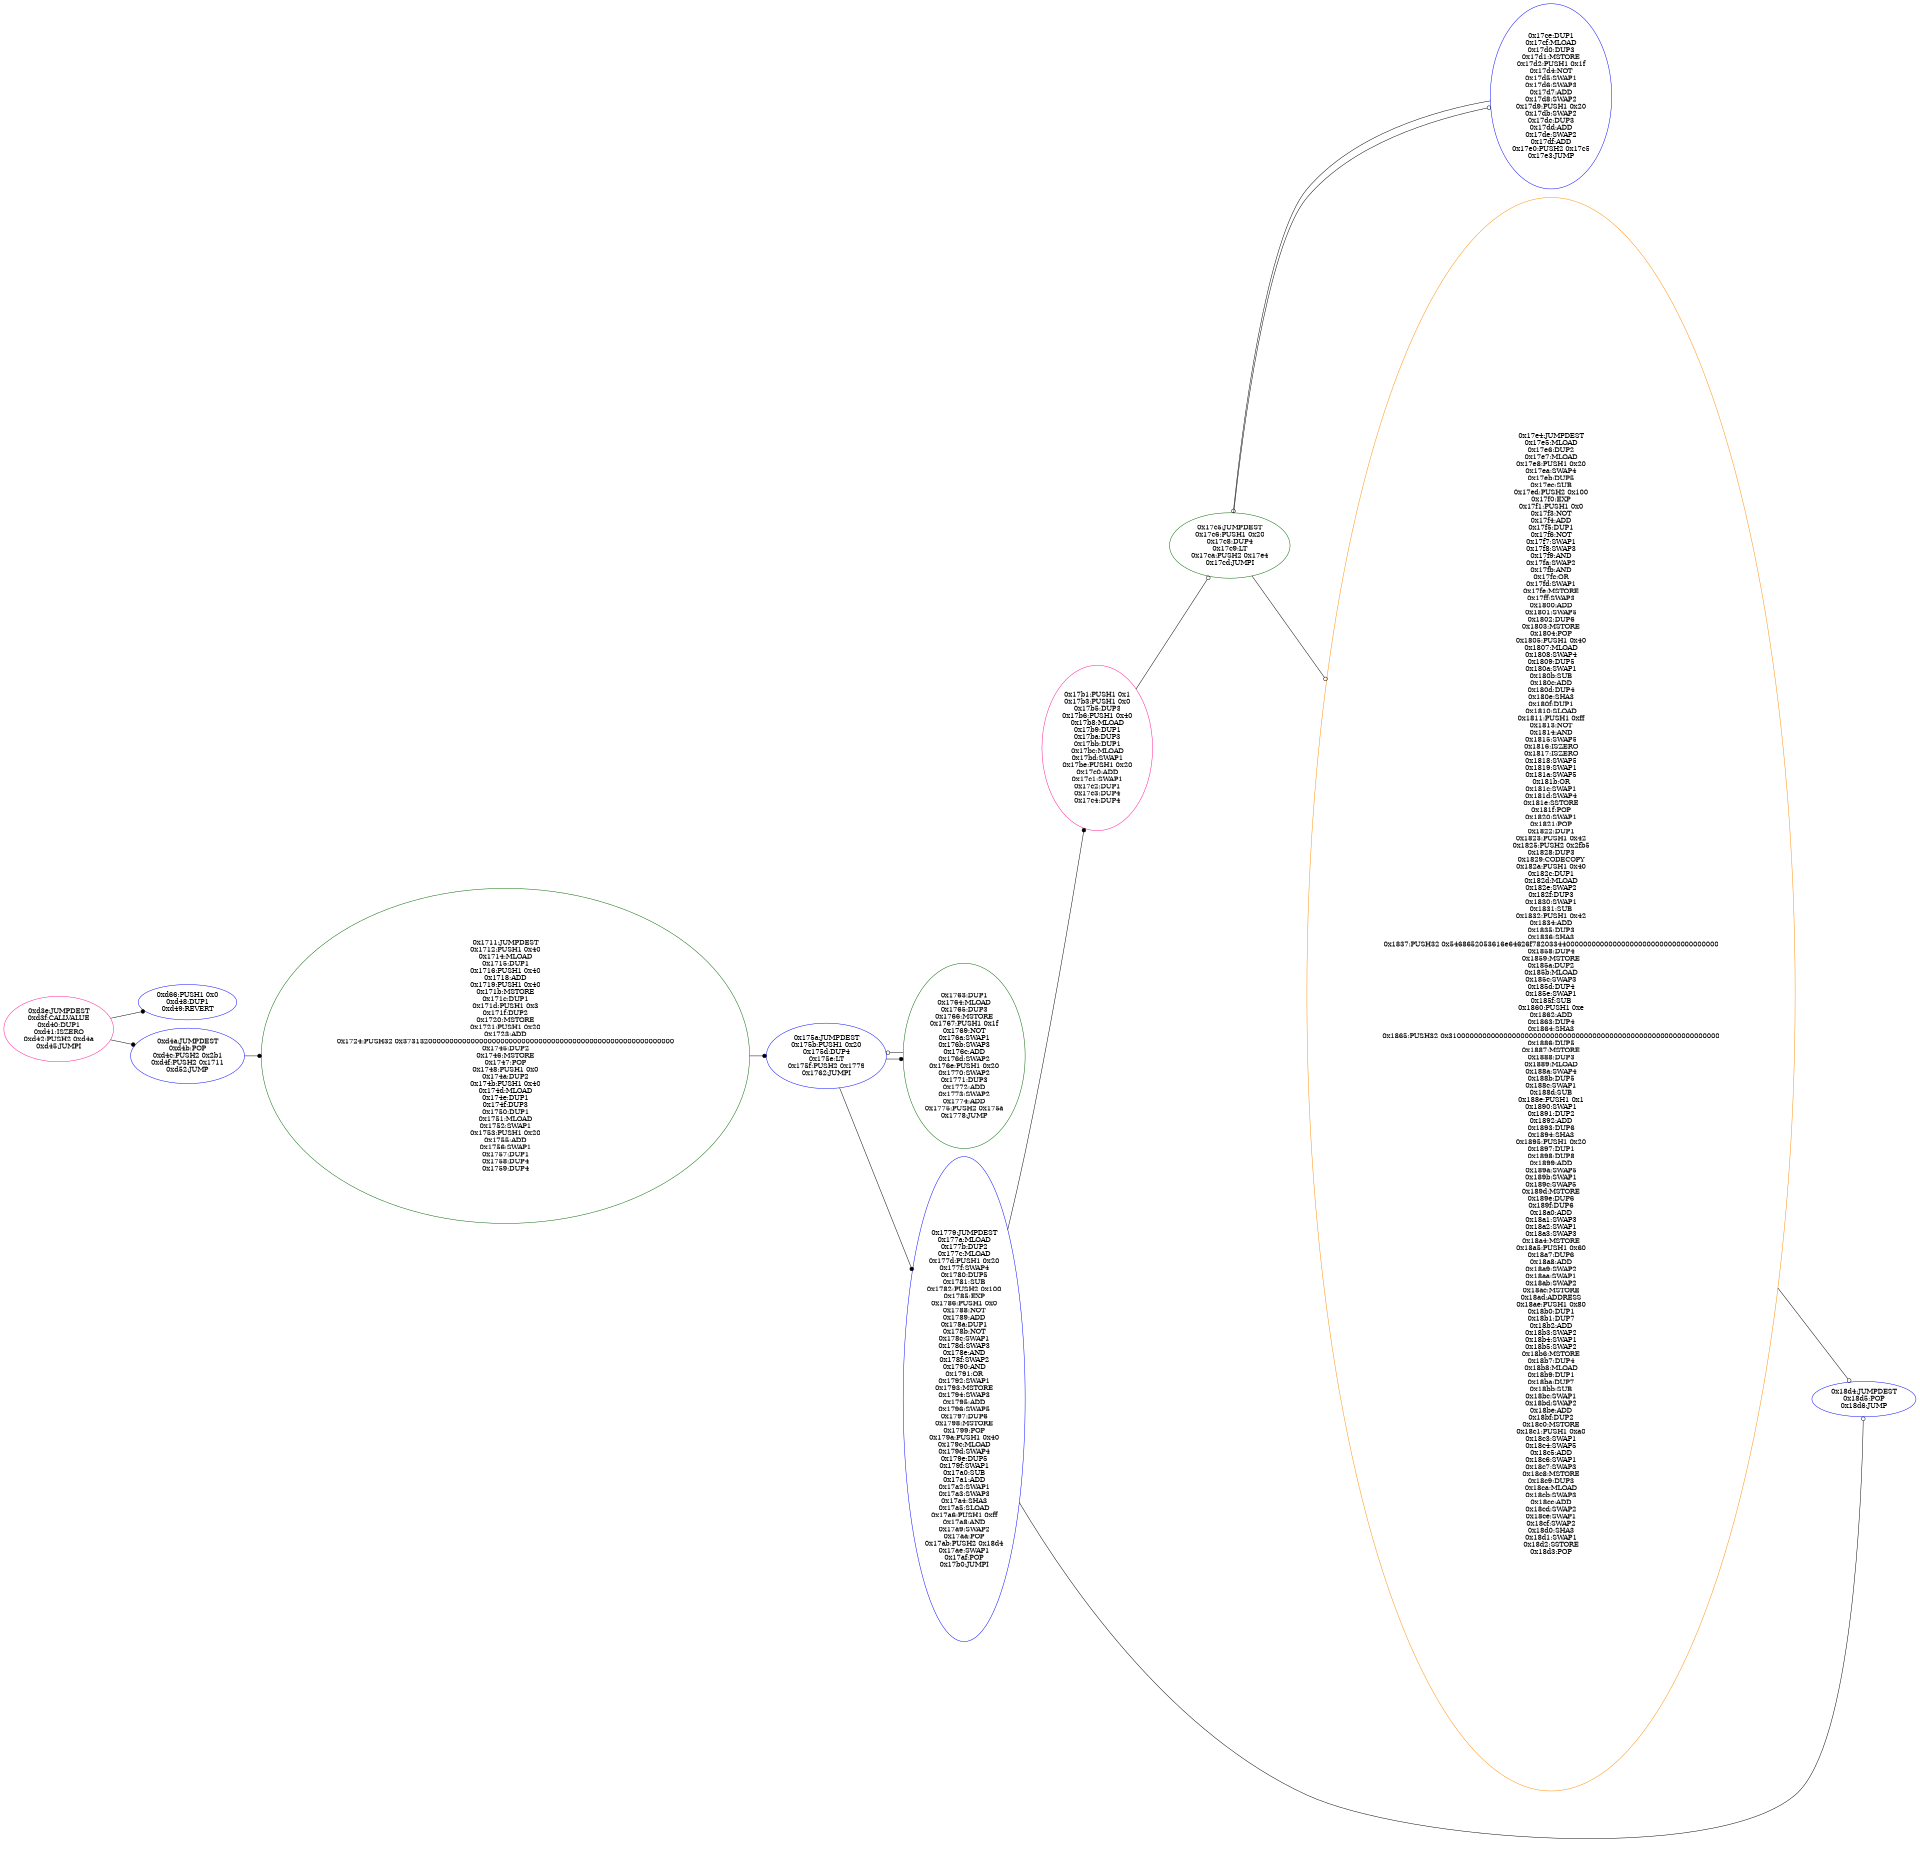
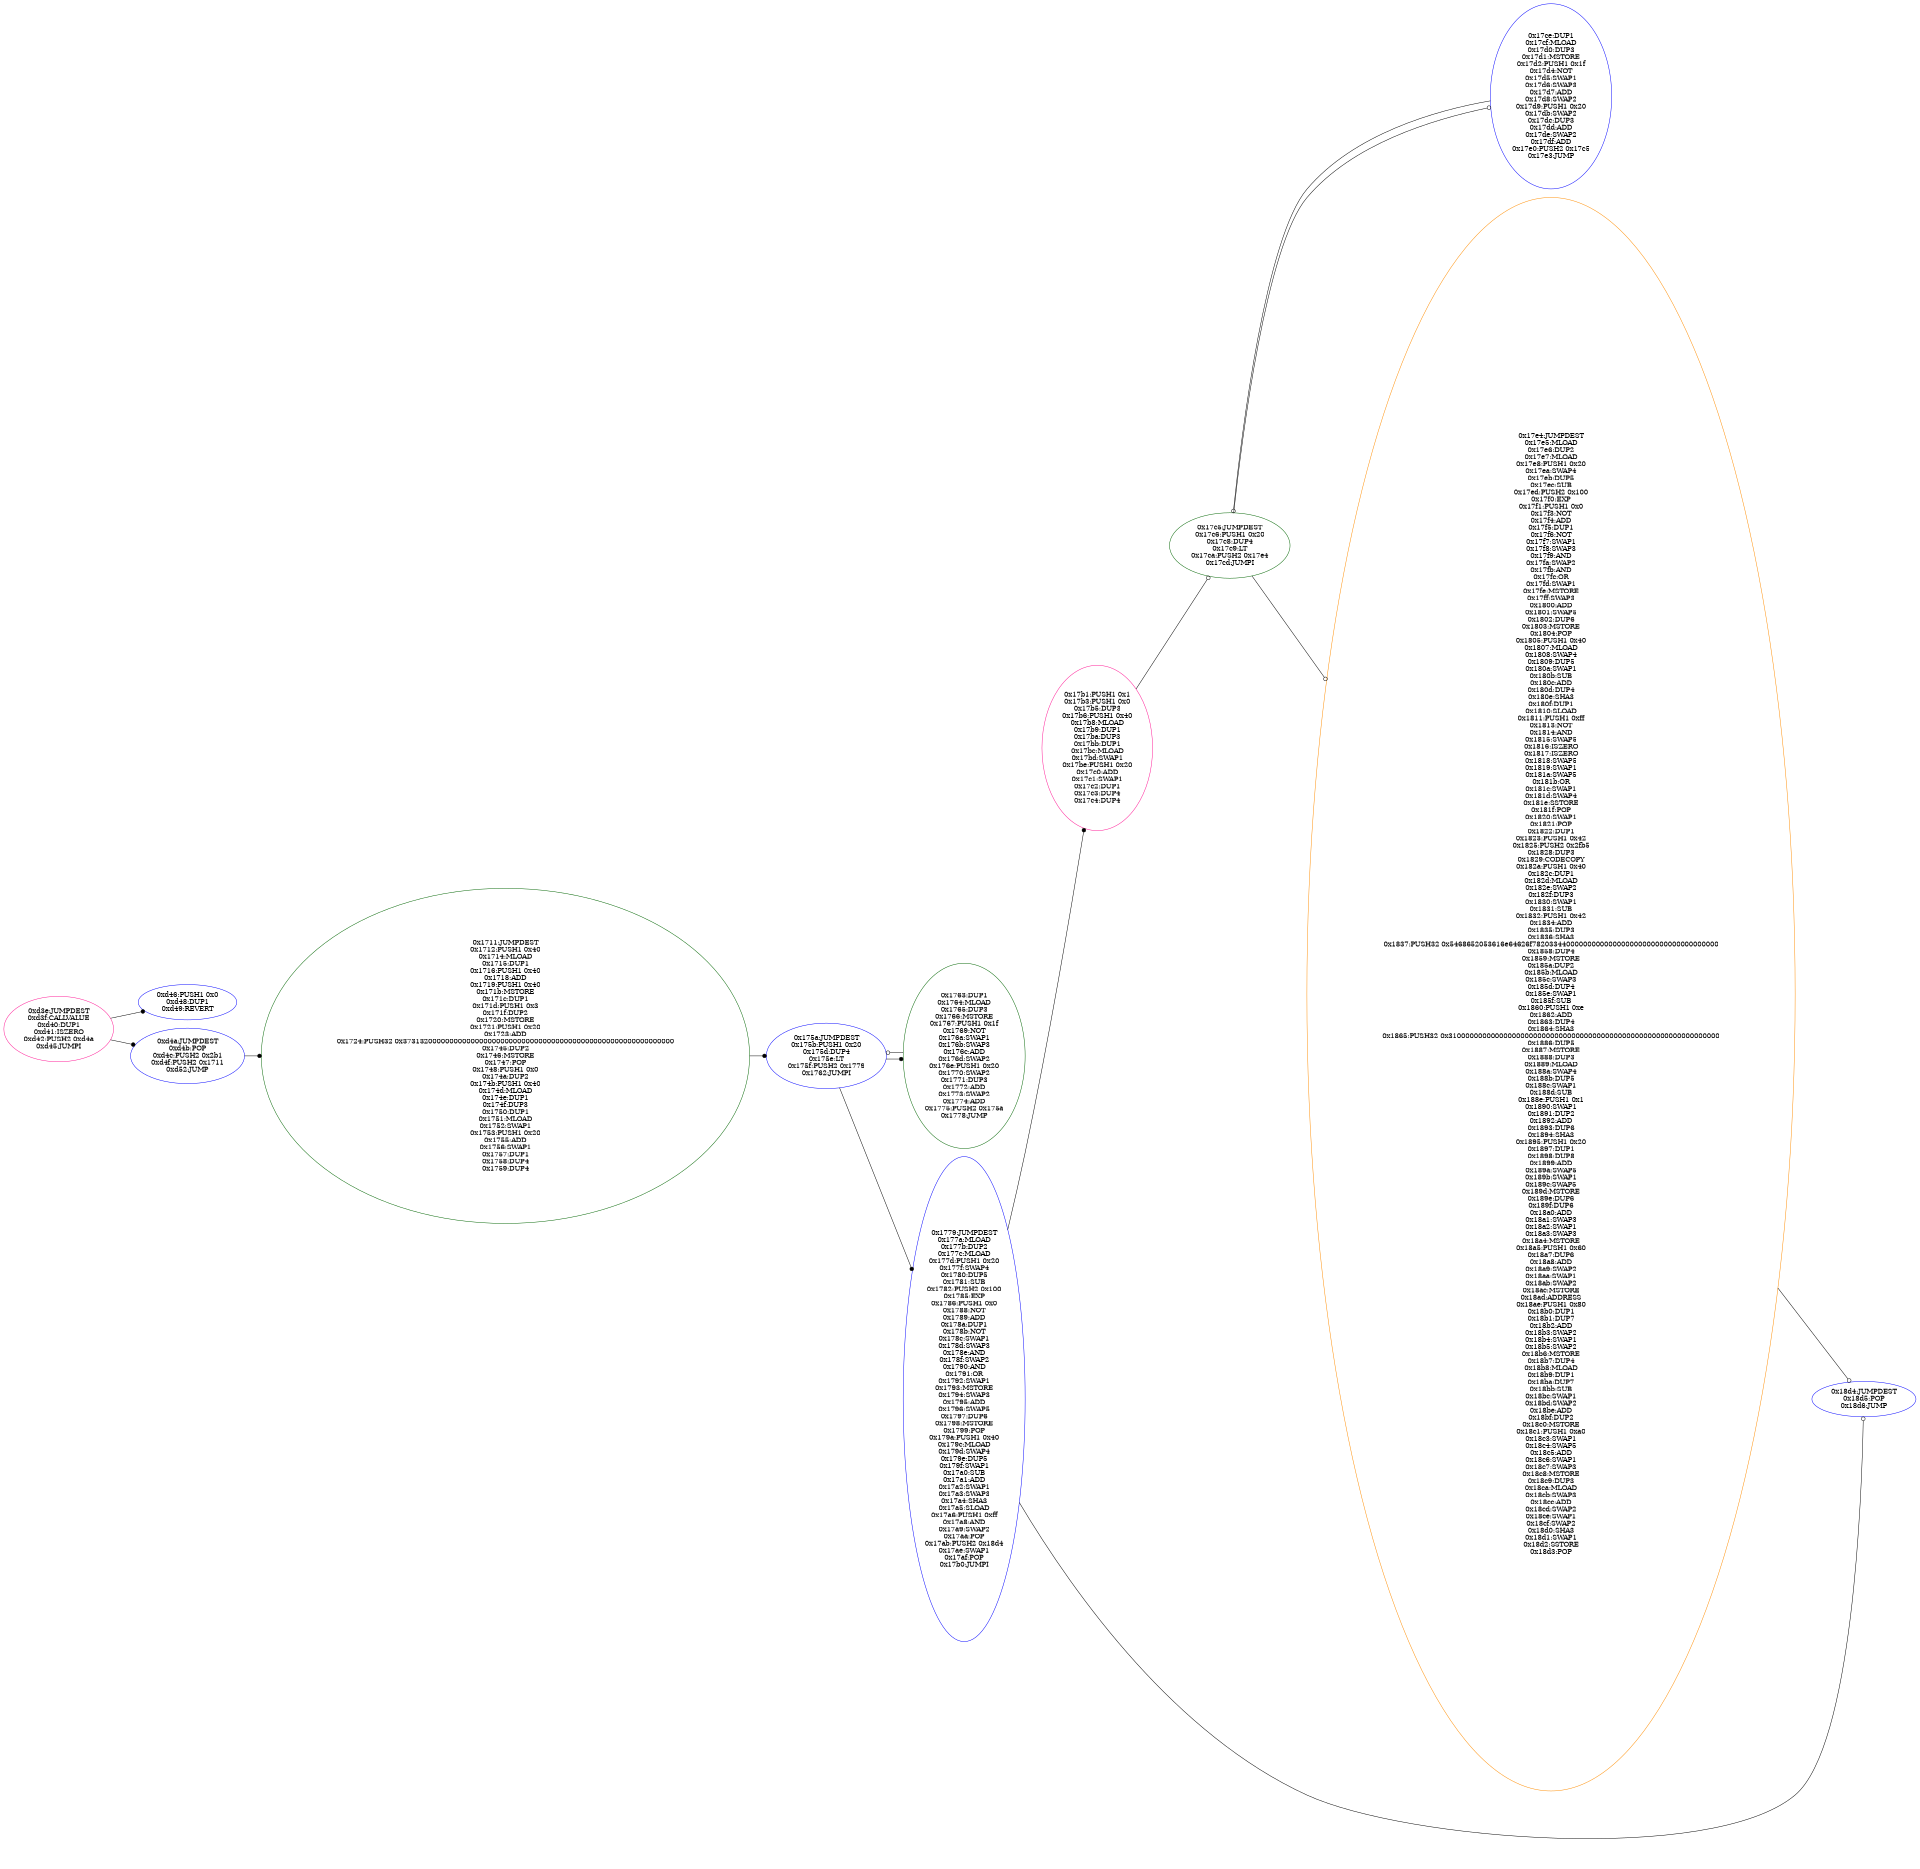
node "0xd66:PUSH1 0x0 0xd48:DUP1 0xd49:REVERT": label "0xd66:PUSH1 0x0 0xd48:DUP1 0xd49:REVERT" -> "0xd46:PUSH1 0x0 0xd48:DUP1 0xd49:REVERT"
